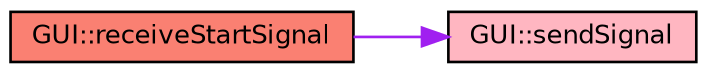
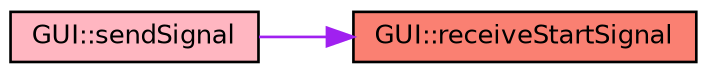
edge "GUI::receiveStartSignal" -> "GUI::sendSignal": reversed
